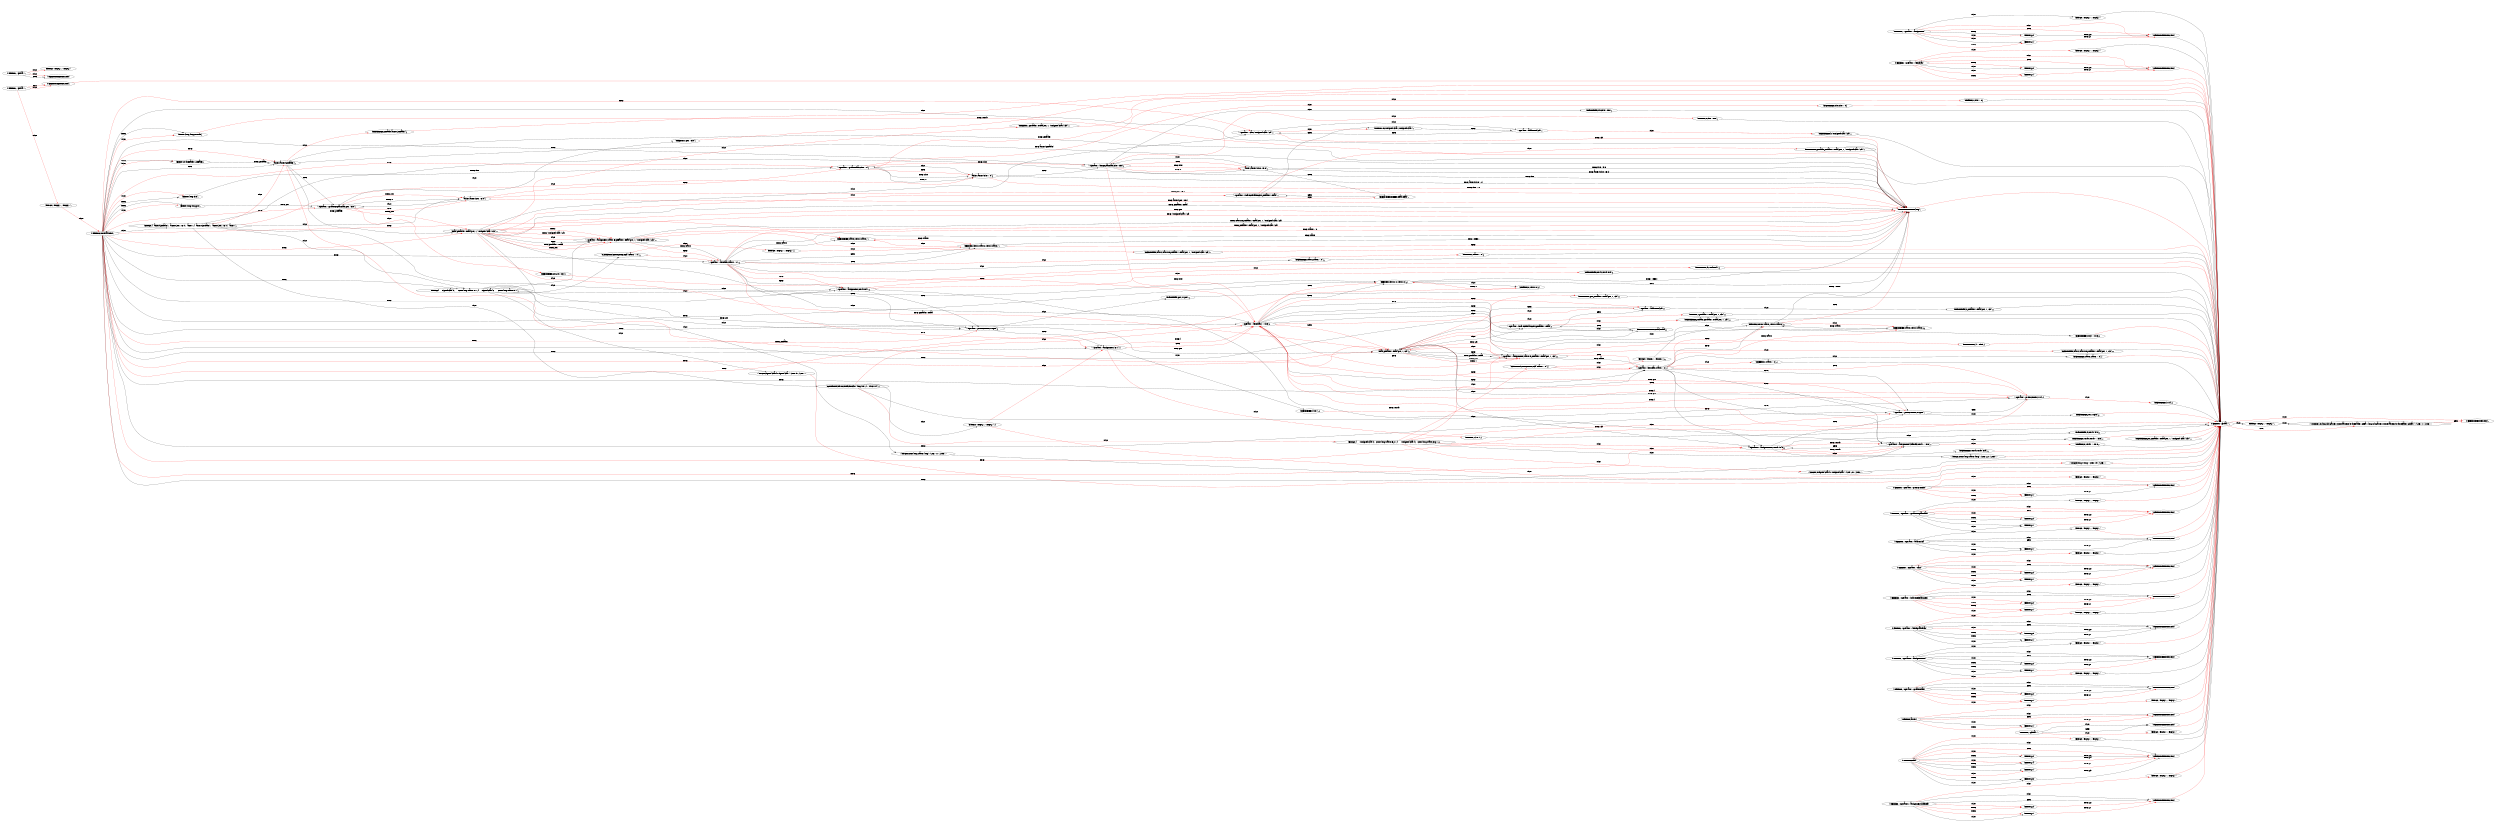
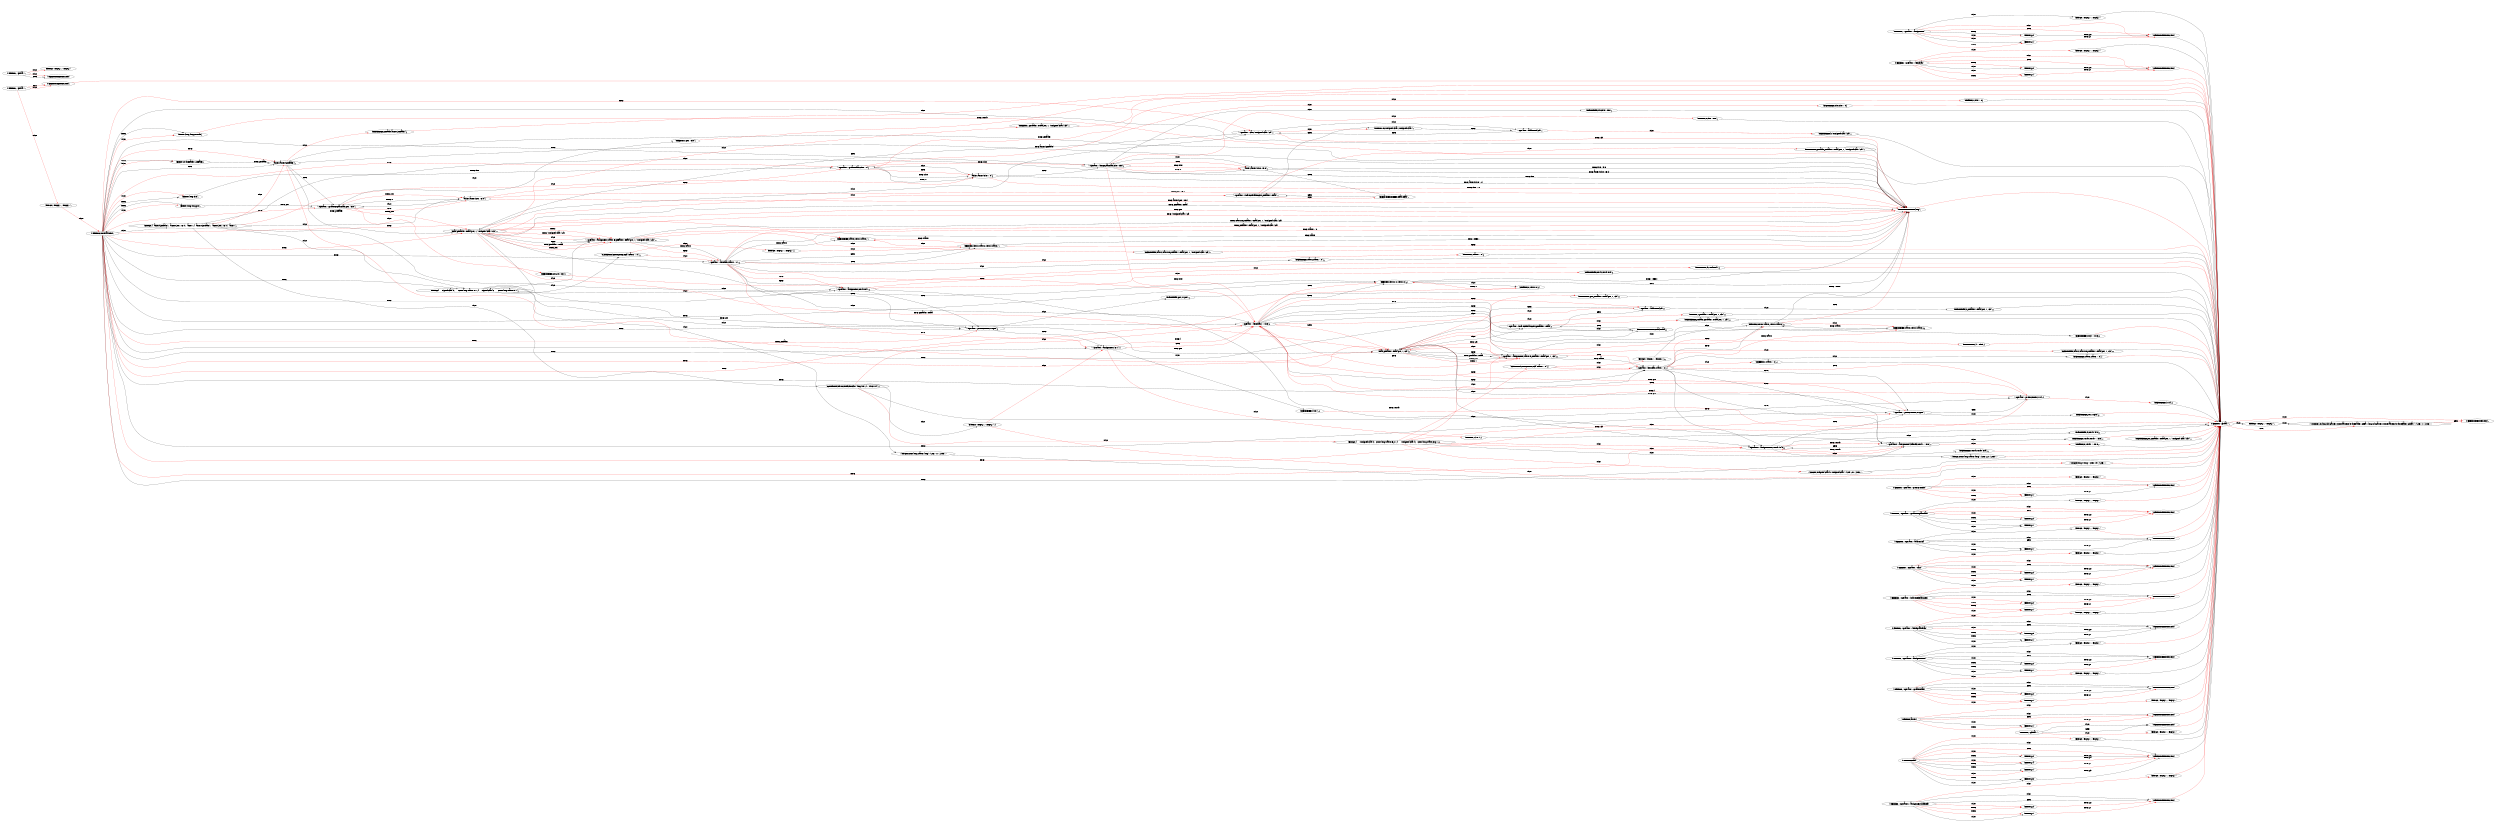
edge "(<operator>.cast,(unsigned char*)&b)" -> "(Read,pReader->Read(pos, 1, (unsigned char*)&b))": added, label "CFG:"
node "<(LOCAL,signed char b: signed char)<SUB>9</SUB>>": removed
edge "(<operator>.lessThan,i < size)" -> "(<operator>.preIncrement,++i)": removed, label "DDG: i"
